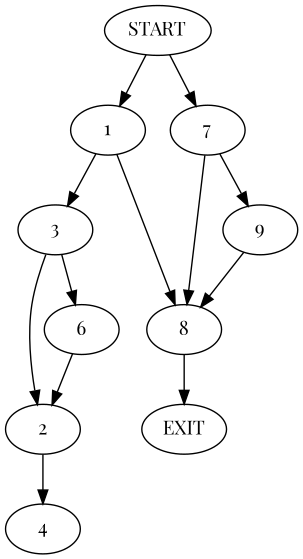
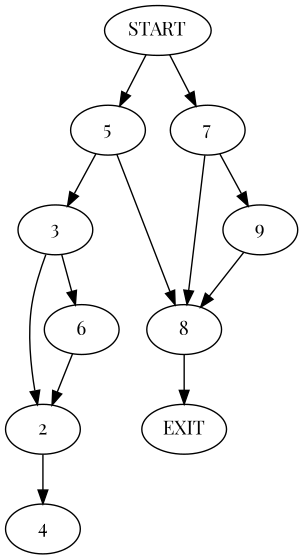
node "1": label "1" -> "5"
